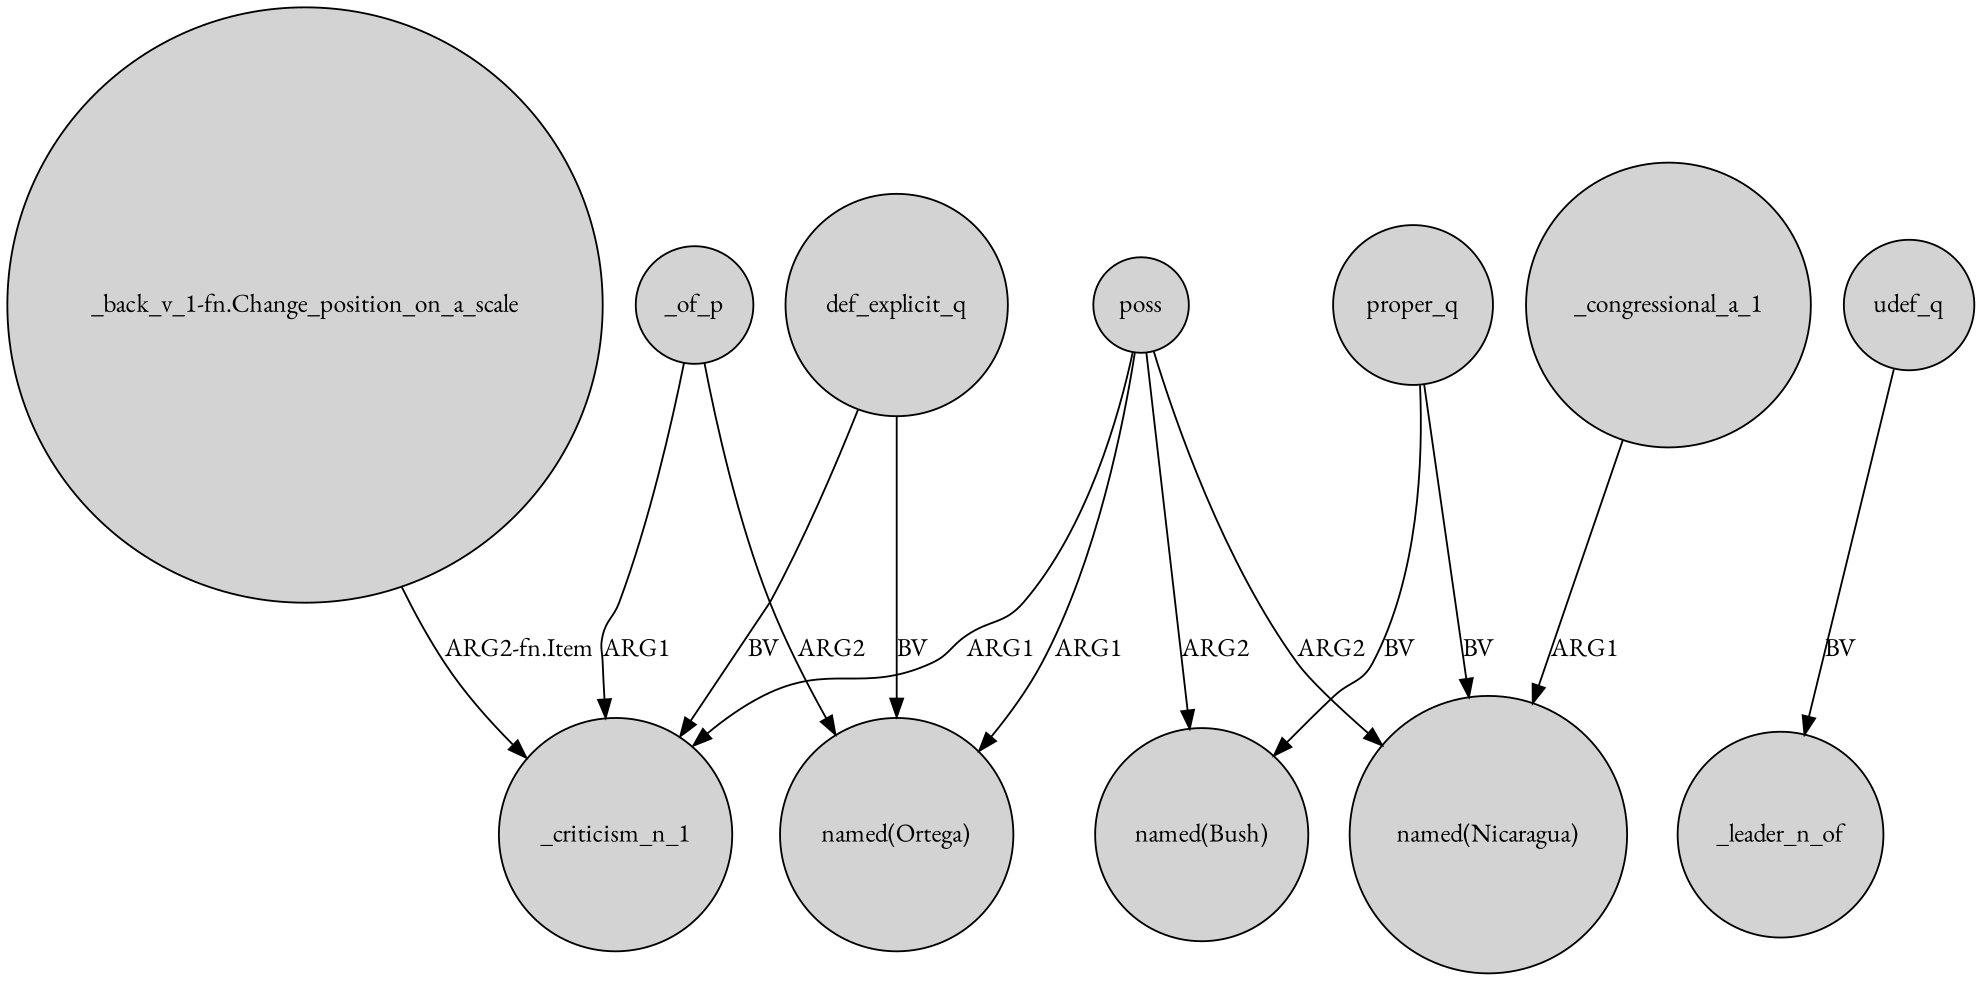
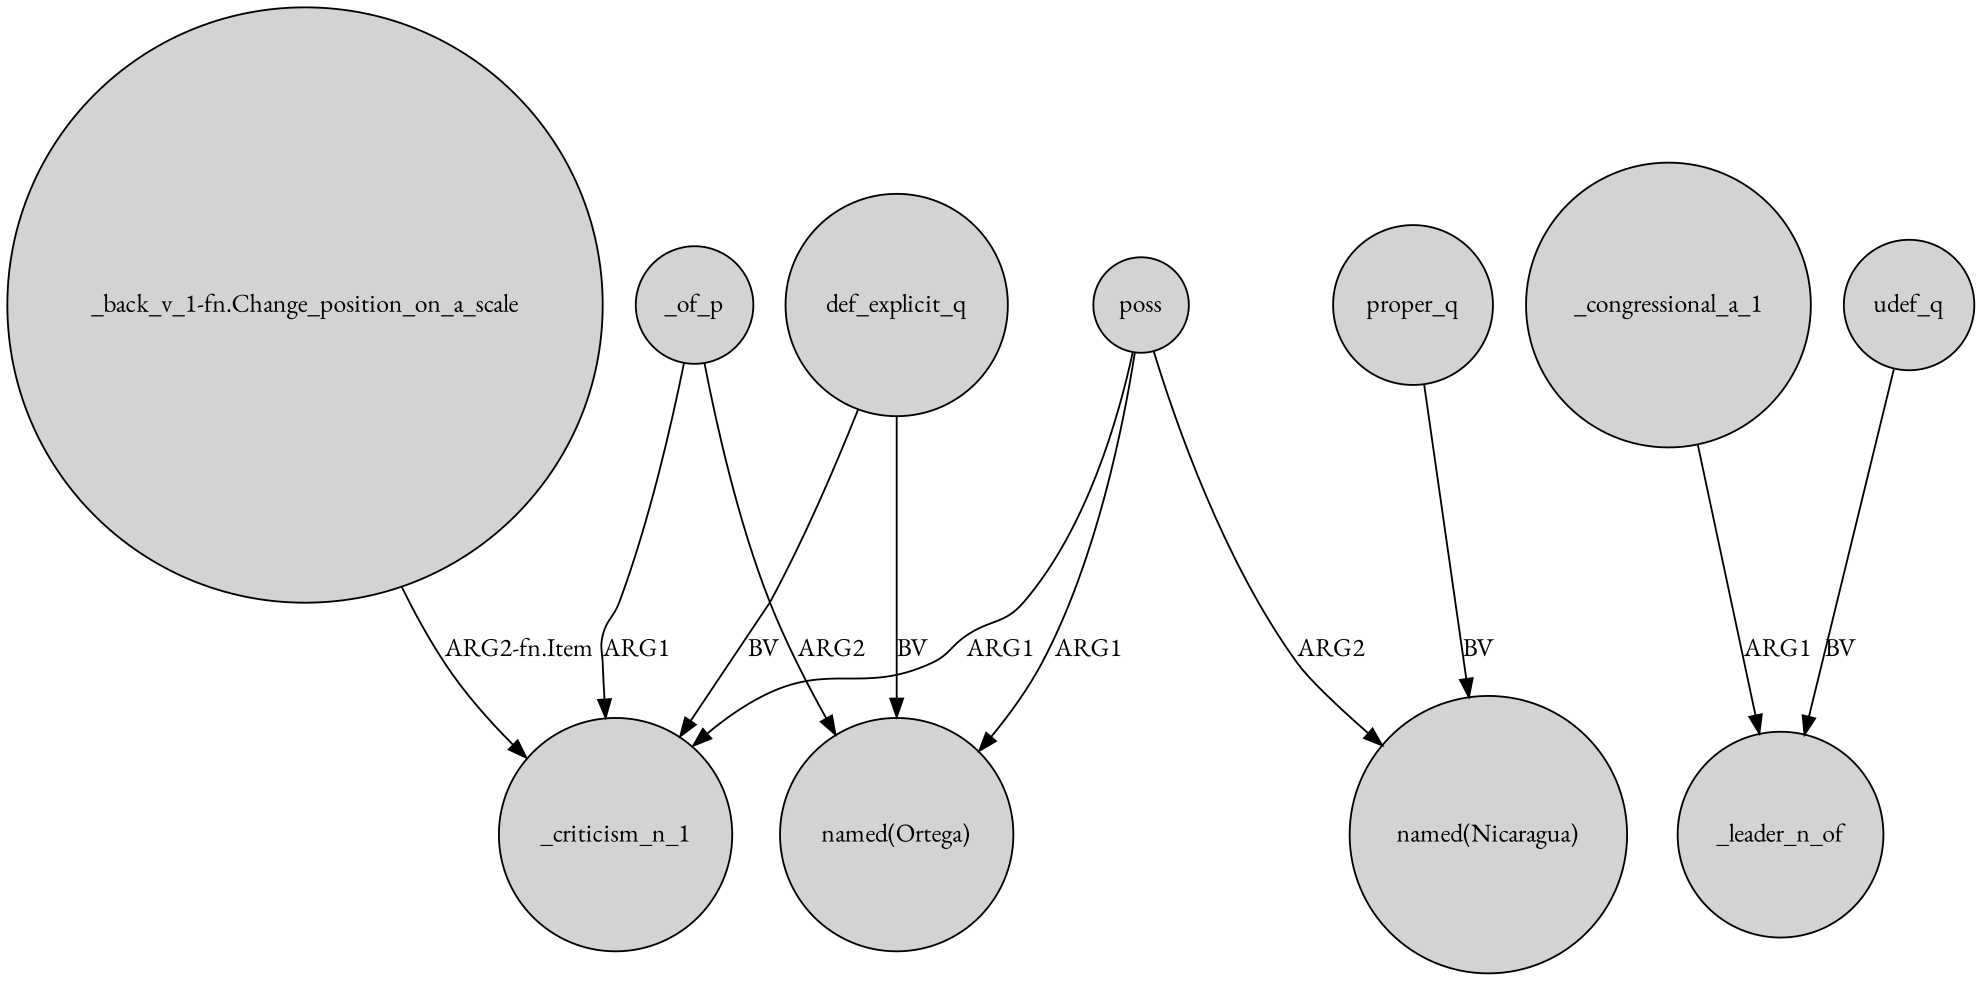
edge "_congressional_a_1" -> "named(Nicaragua)": now "_congressional_a_1" -> "_leader_n_of"
node "named(Bush)": removed
